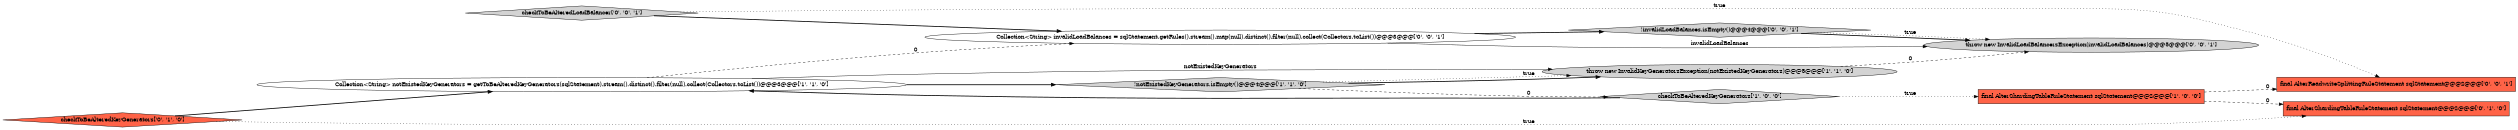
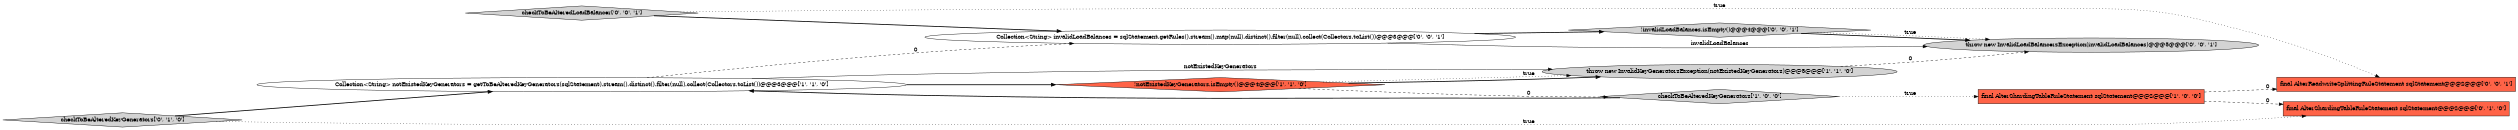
node "!notExistedKeyGenerators.isEmpty()@@@4@@@['1', '1', '0']": fillcolor lightgray -> tomato
node "checkToBeAlteredKeyGenerators['0', '1', '0']": fillcolor tomato -> lightgray
